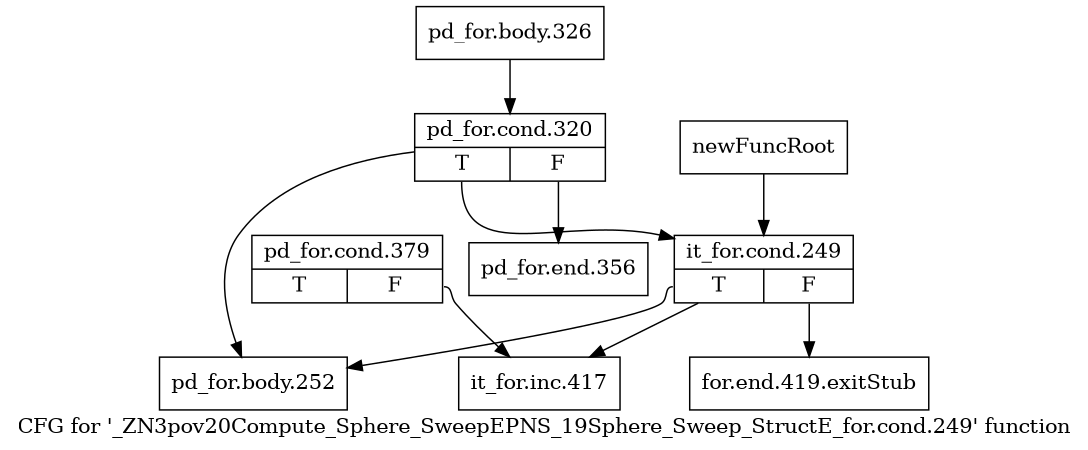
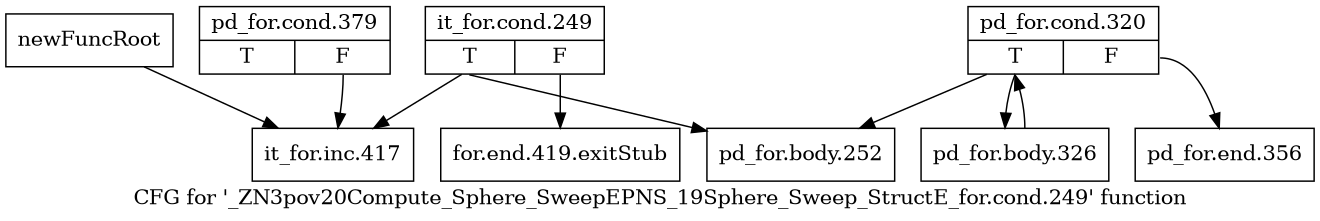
edge "newFuncRoot" -> "it_for.cond.249": now "newFuncRoot" -> "it_for.inc.417"
edge "pd_for.cond.320" -> "it_for.cond.249": now "pd_for.cond.320" -> "pd_for.body.326"
